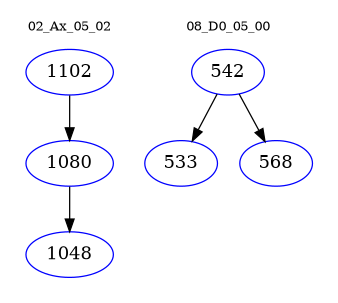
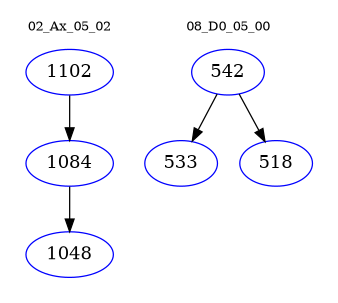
node "1080": label "1080" -> "1084"
node "568": label "568" -> "518"
